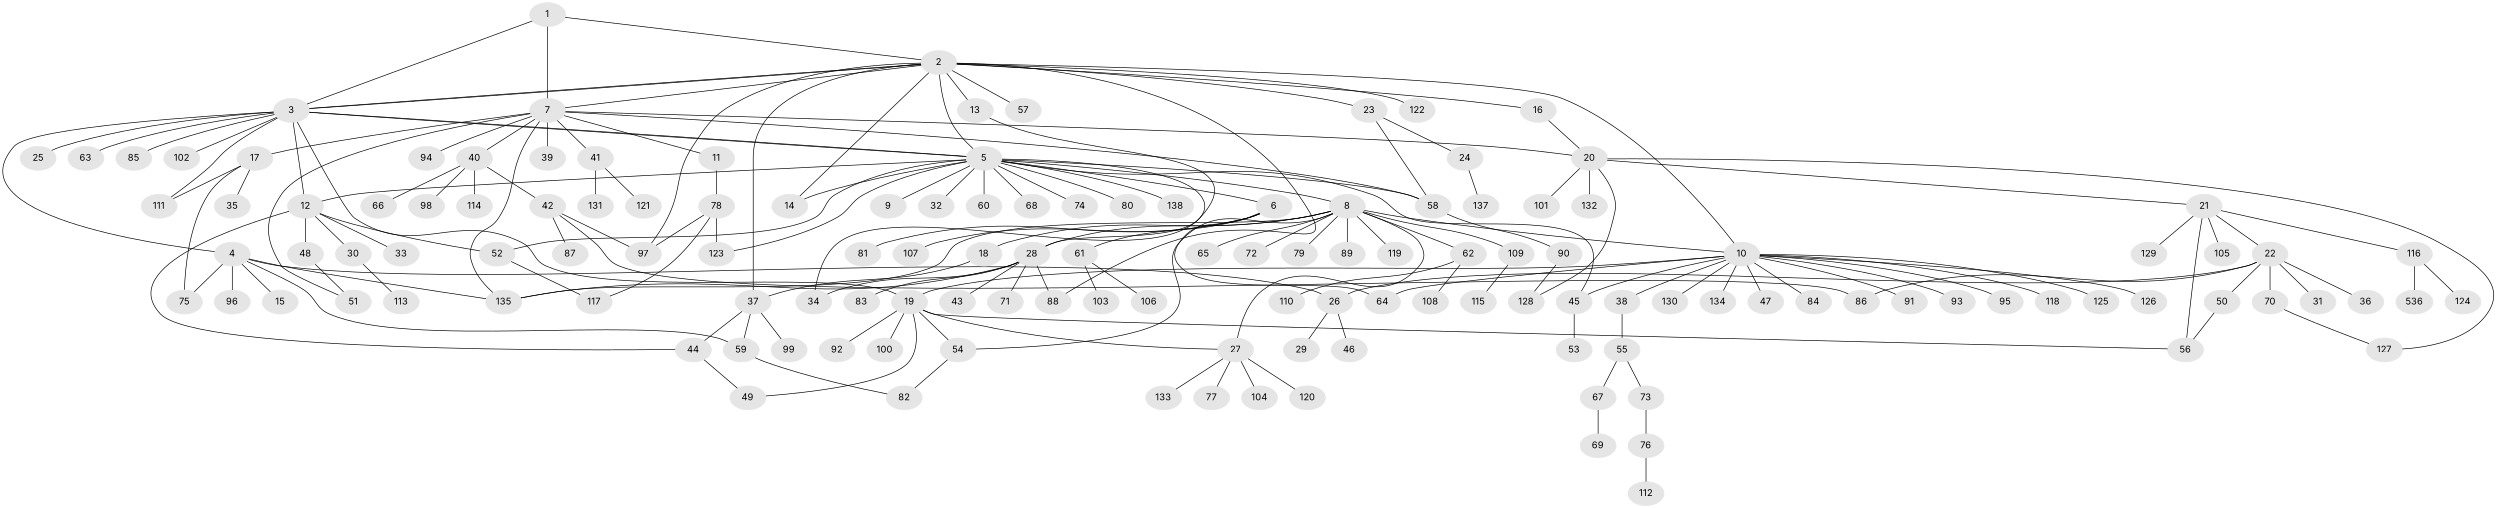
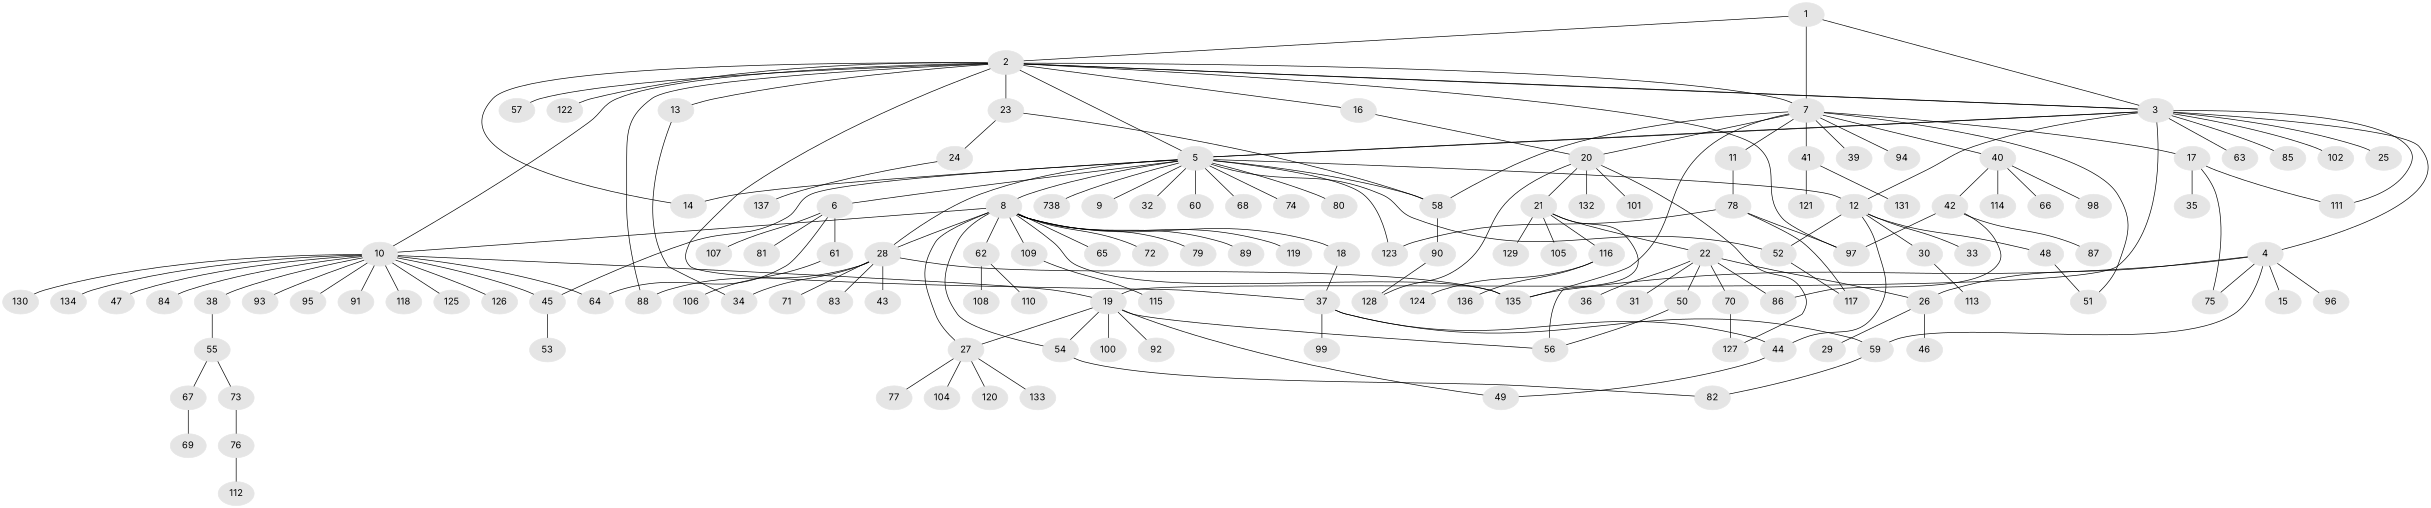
node "138": label "138" -> "738"
node "103": removed
node "536": label "536" -> "136"
